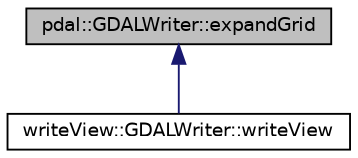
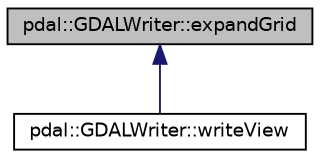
node "writeView::GDALWriter::writeView": label "writeView::GDALWriter::writeView" -> "pdal::GDALWriter::writeView"
